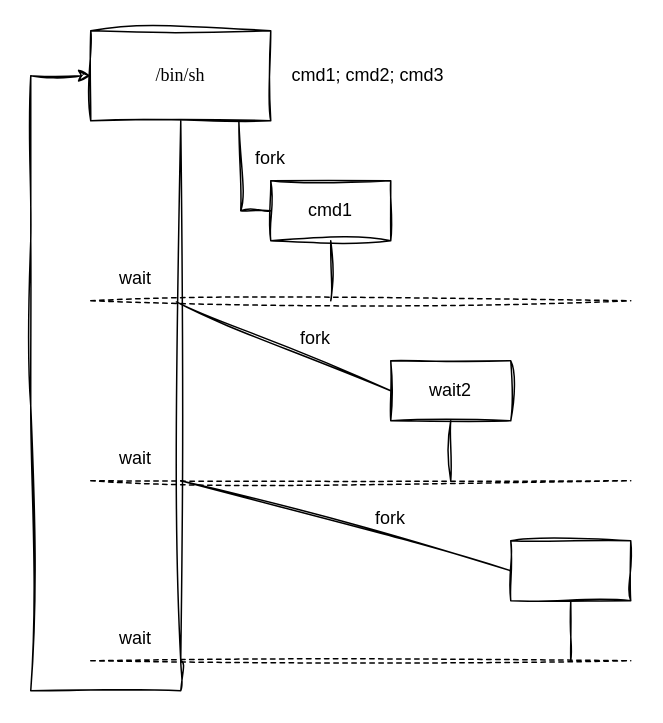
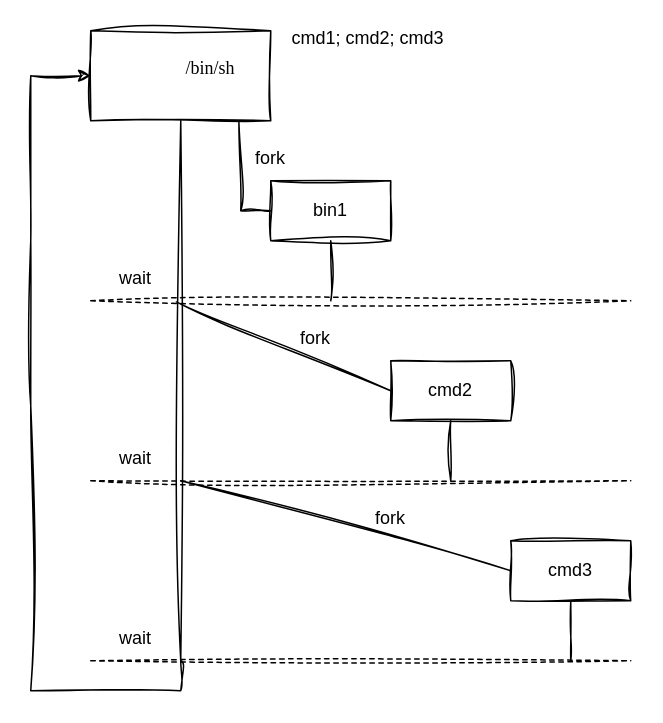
node "/bin/sh": moved (181, 76) -> (211, 68)
node "cmd1; cmd2; cmd3": moved (368, 76) -> (368, 38)
node "cmd1": label "cmd1" -> "bin1"
node "wait2": label "wait2" -> "cmd2"
node "cmd3": added
